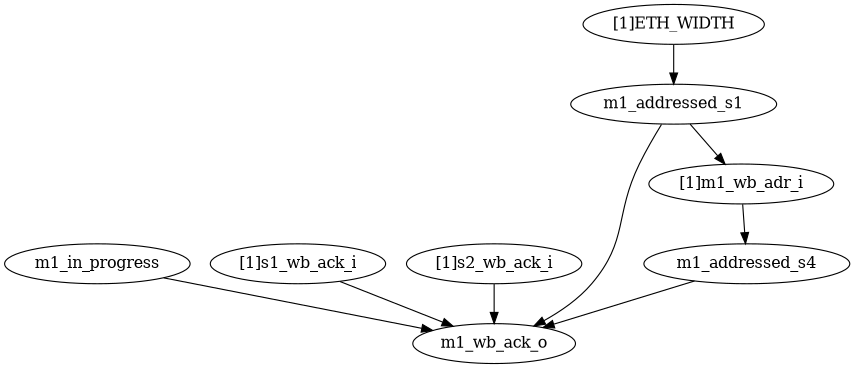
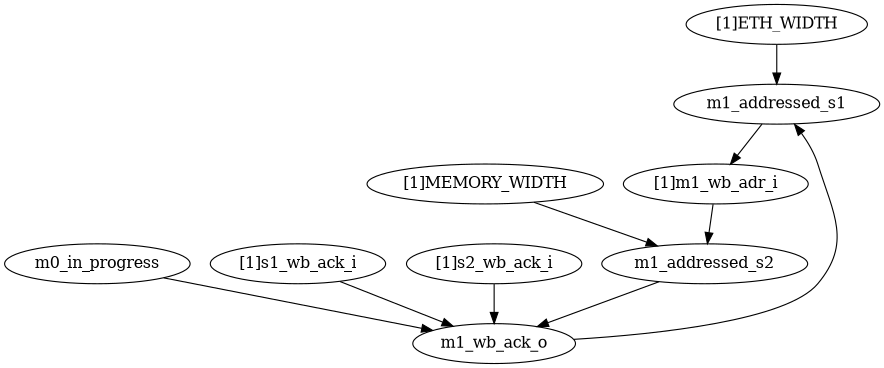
node "[1]MEMORY_WIDTH": added
edge "m1_addressed_s1" -> "m1_wb_ack_o": reversed
node "m1_in_progress": label "m1_in_progress" -> "m0_in_progress"
node "m1_addressed_s4": label "m1_addressed_s4" -> "m1_addressed_s2"
